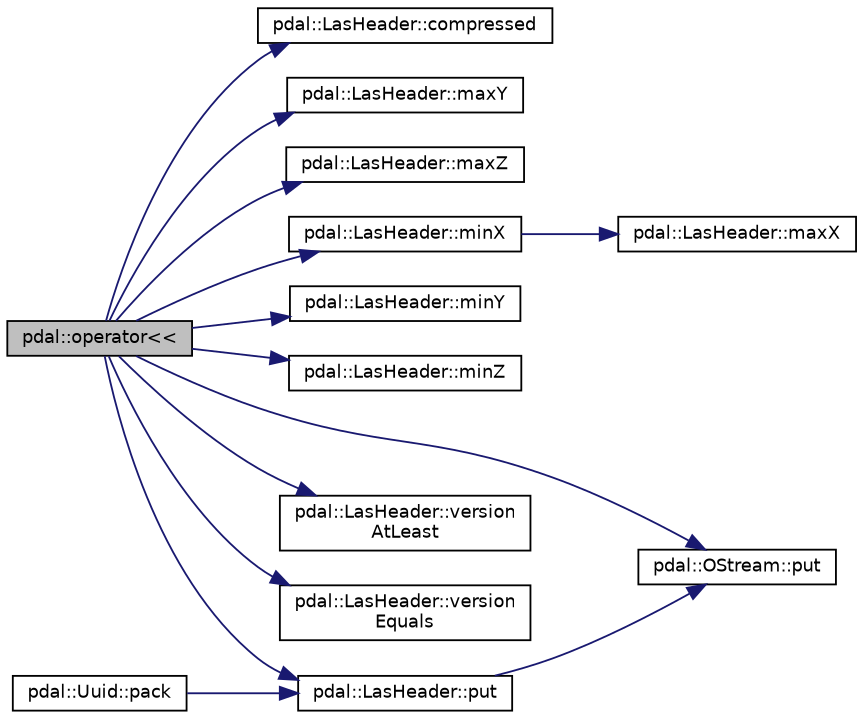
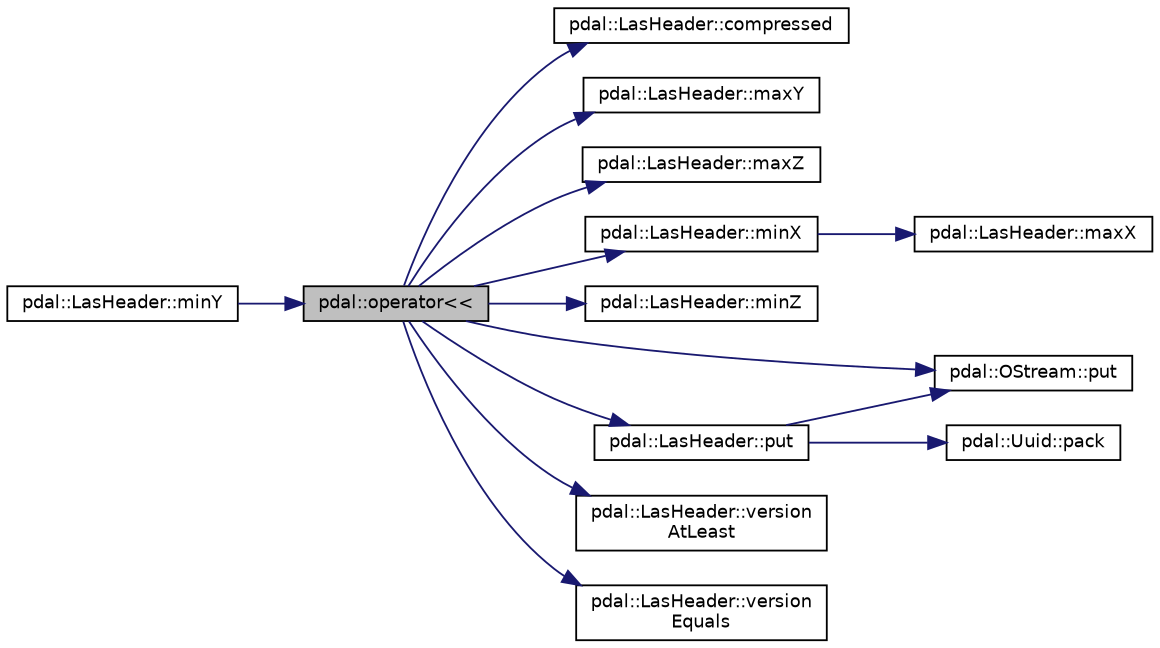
edge "pdal::operator<<" -> "pdal::LasHeader::minY": reversed
edge "pdal::Uuid::pack" -> "pdal::LasHeader::put": reversed
